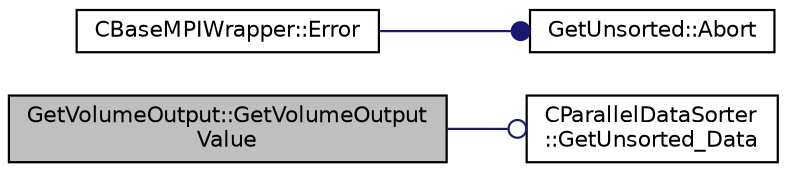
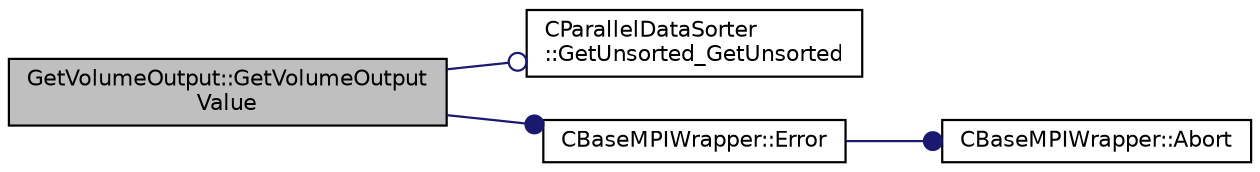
node "GetUnsorted::Abort": label "GetUnsorted::Abort" -> "CBaseMPIWrapper::Abort"
edge "GetVolumeOutput::GetVolumeOutput Value" -> "CBaseMPIWrapper::Error": added
node "CParallelDataSorter ::GetUnsorted_Data": label "CParallelDataSorter ::GetUnsorted_Data" -> "CParallelDataSorter ::GetUnsorted_GetUnsorted"
